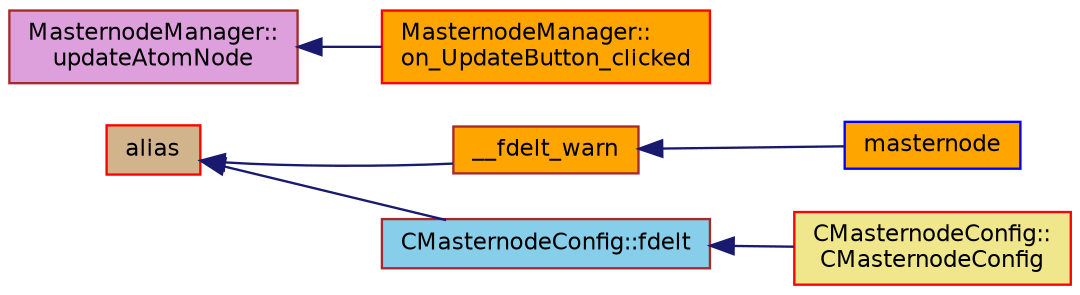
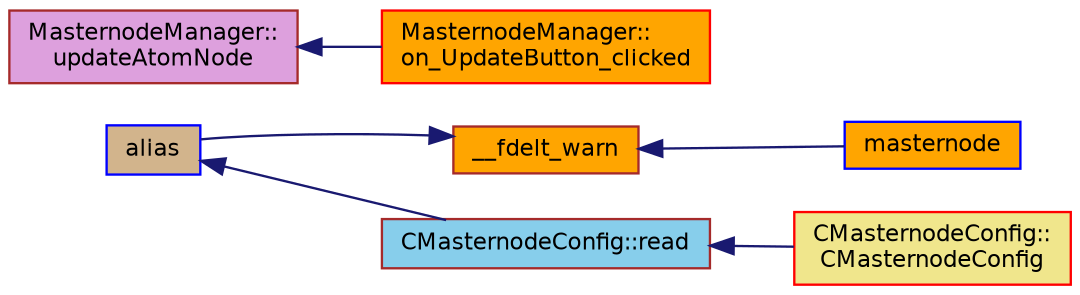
node "alias": color red -> blue
edge "__fdelt_warn" -> "alias": reversed
node "CMasternodeConfig::fdelt": label "CMasternodeConfig::fdelt" -> "CMasternodeConfig::read"
